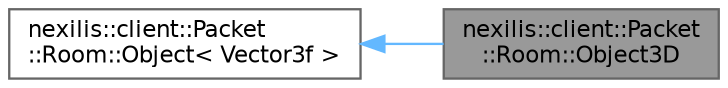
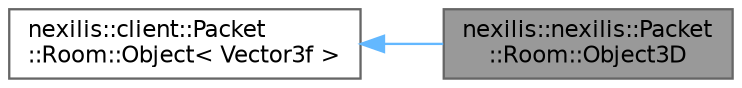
node "nexilis::client::Packet ::Room::Object3D": label "nexilis::client::Packet ::Room::Object3D" -> "nexilis::nexilis::Packet ::Room::Object3D"
